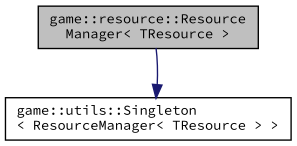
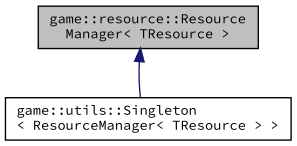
edge "game::resource::Resource Manager< TResource >" -> "game::utils::Singleton < ResourceManager< TResource > >": reversed
